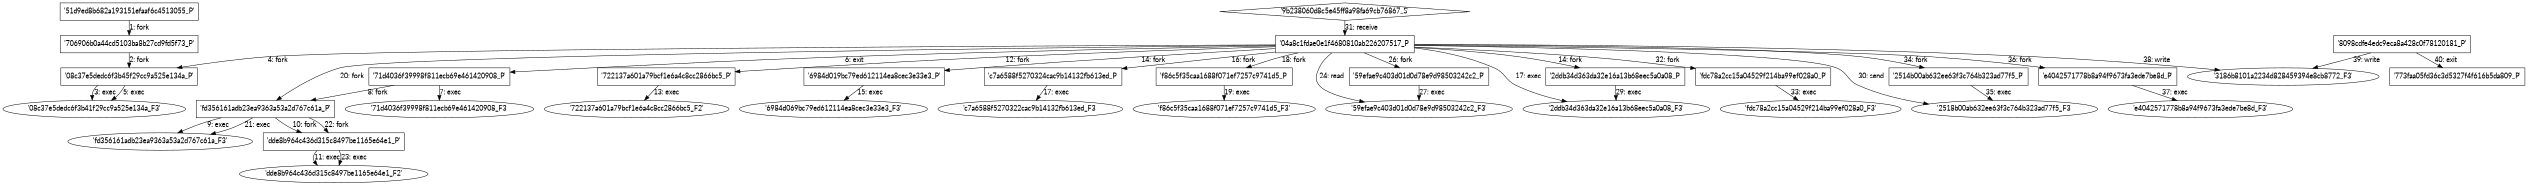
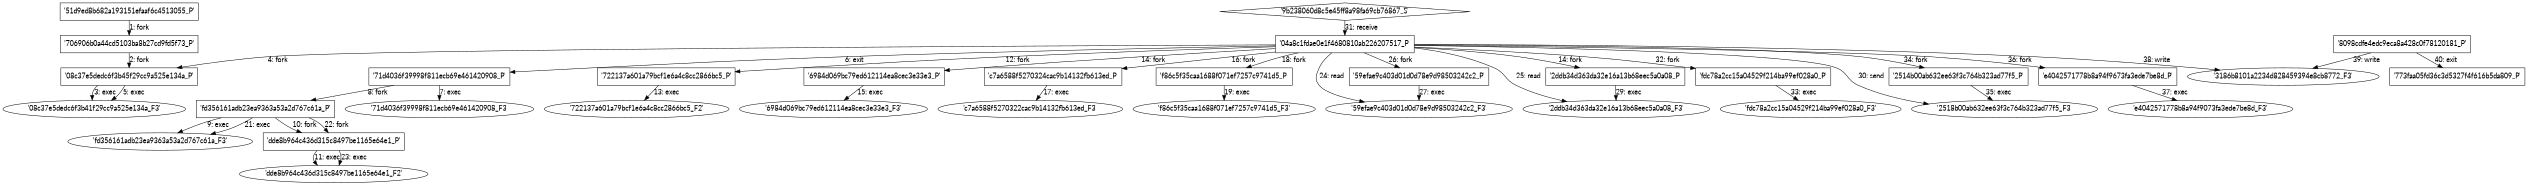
edge "'04a8c1fdae0e1f4680810ab226207517_P'" -> "'fd356161adb23ea9363a53a2d767c61a_P'": removed, label "20: fork"
node "'6984d019bc79ed612114ea8cec3e33e3_P'": label "'6984d019bc79ed612114ea8cec3e33e3_P'" -> "'6984d069bc79ed612114ea8cec3e33e3_P'"
edge "'04a8c1fdae0e1f4680810ab226207517_P'" -> "'2ddb34d363da32e16a13b68eec5a0a08_F3'": label "17: exec" -> "25: read"
node "'e4042571778b8a94f9673fa3ede7be8d_F3'": label "'e4042571778b8a94f9673fa3ede7be8d_F3'" -> "'e4042571778b8a94f9073fa3ede7be8d_F3'"
